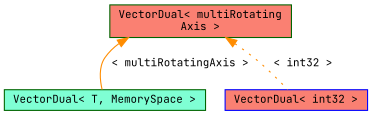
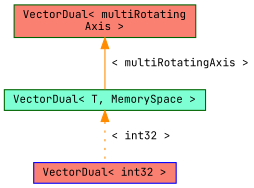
edge "VectorDual< int32 >" -> "VectorDual< multiRotating Axis >": now "VectorDual< int32 >" -> "VectorDual< T, MemorySpace >"
